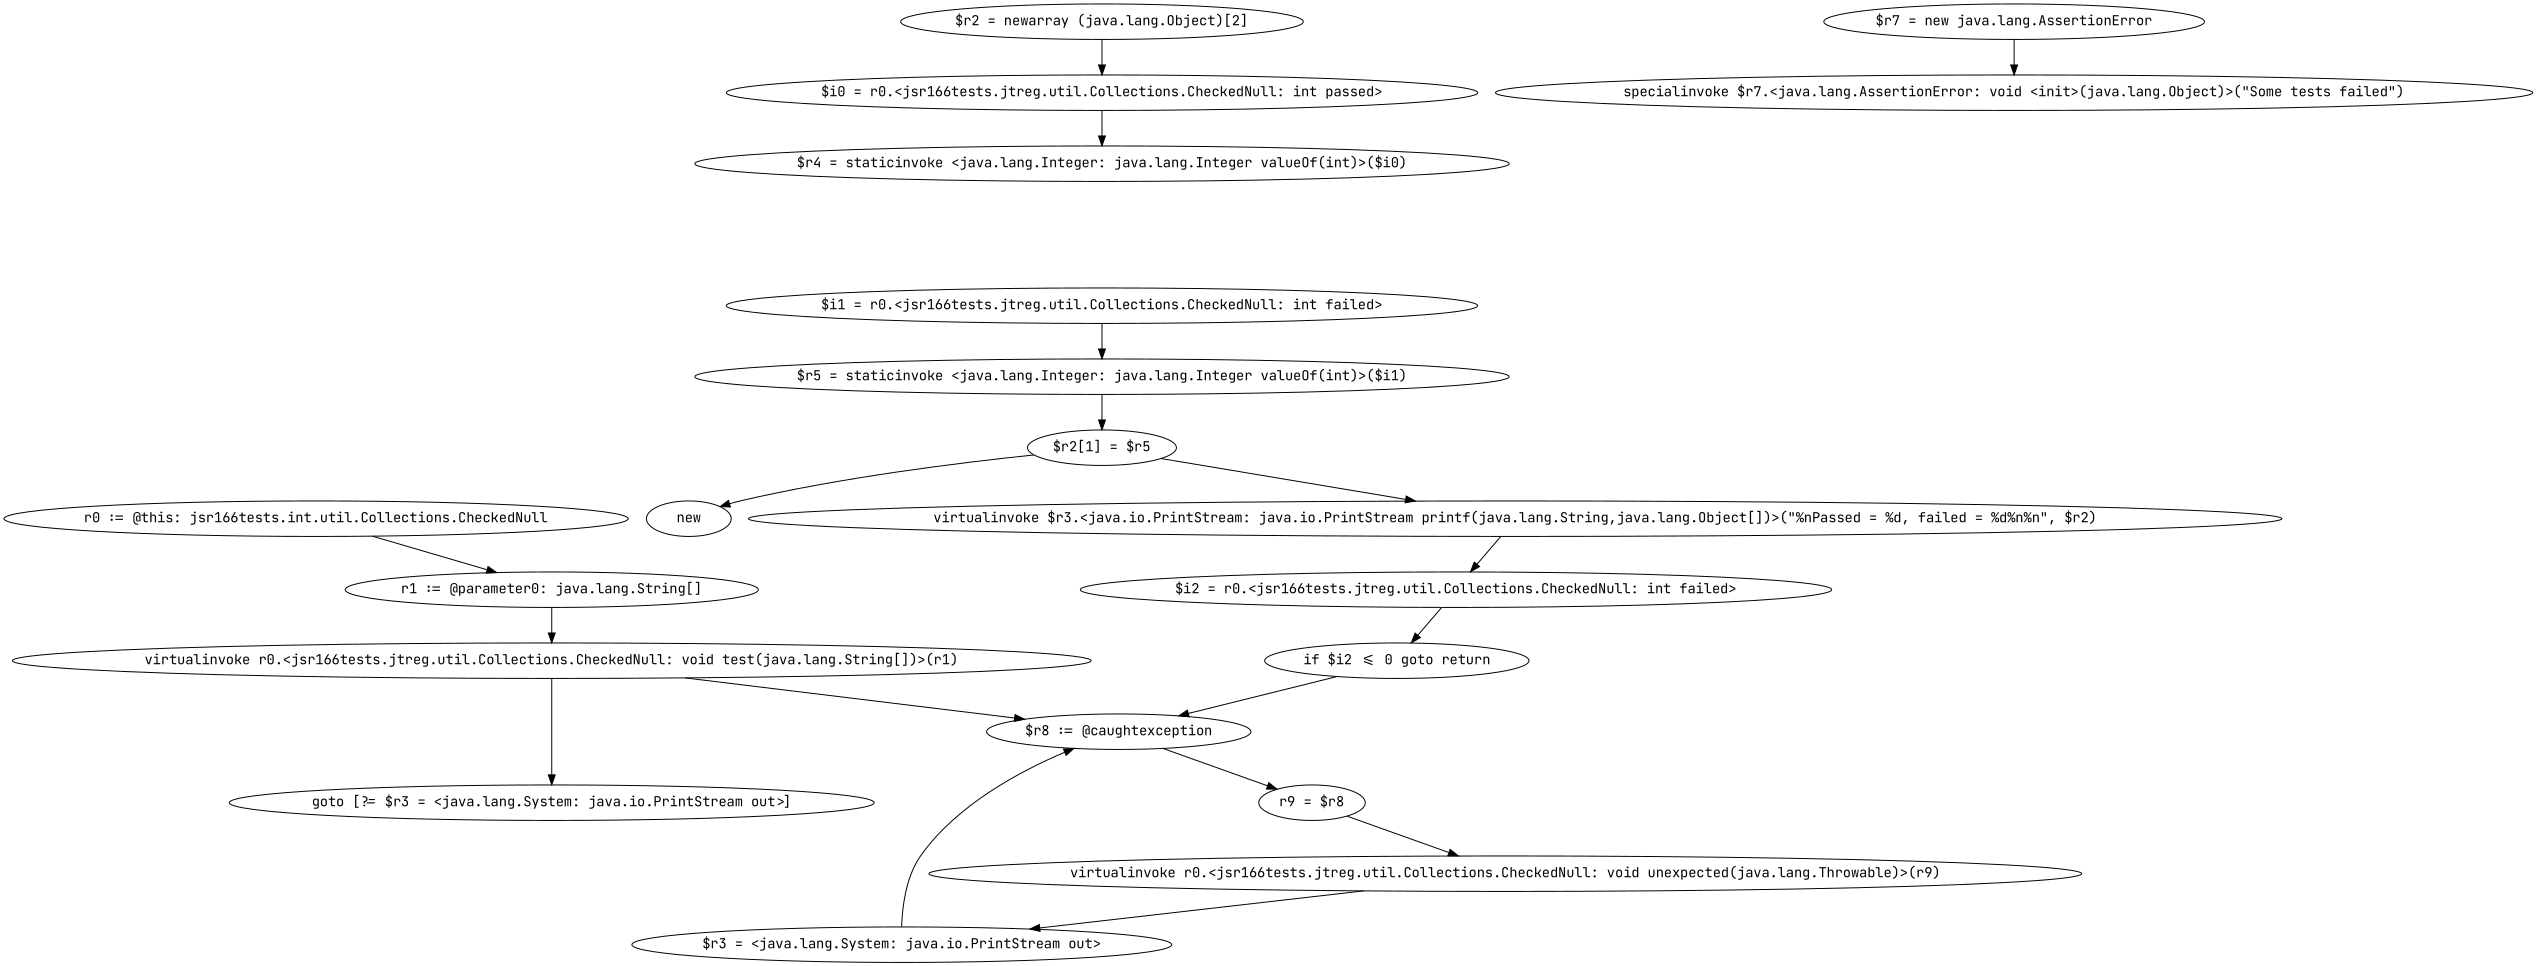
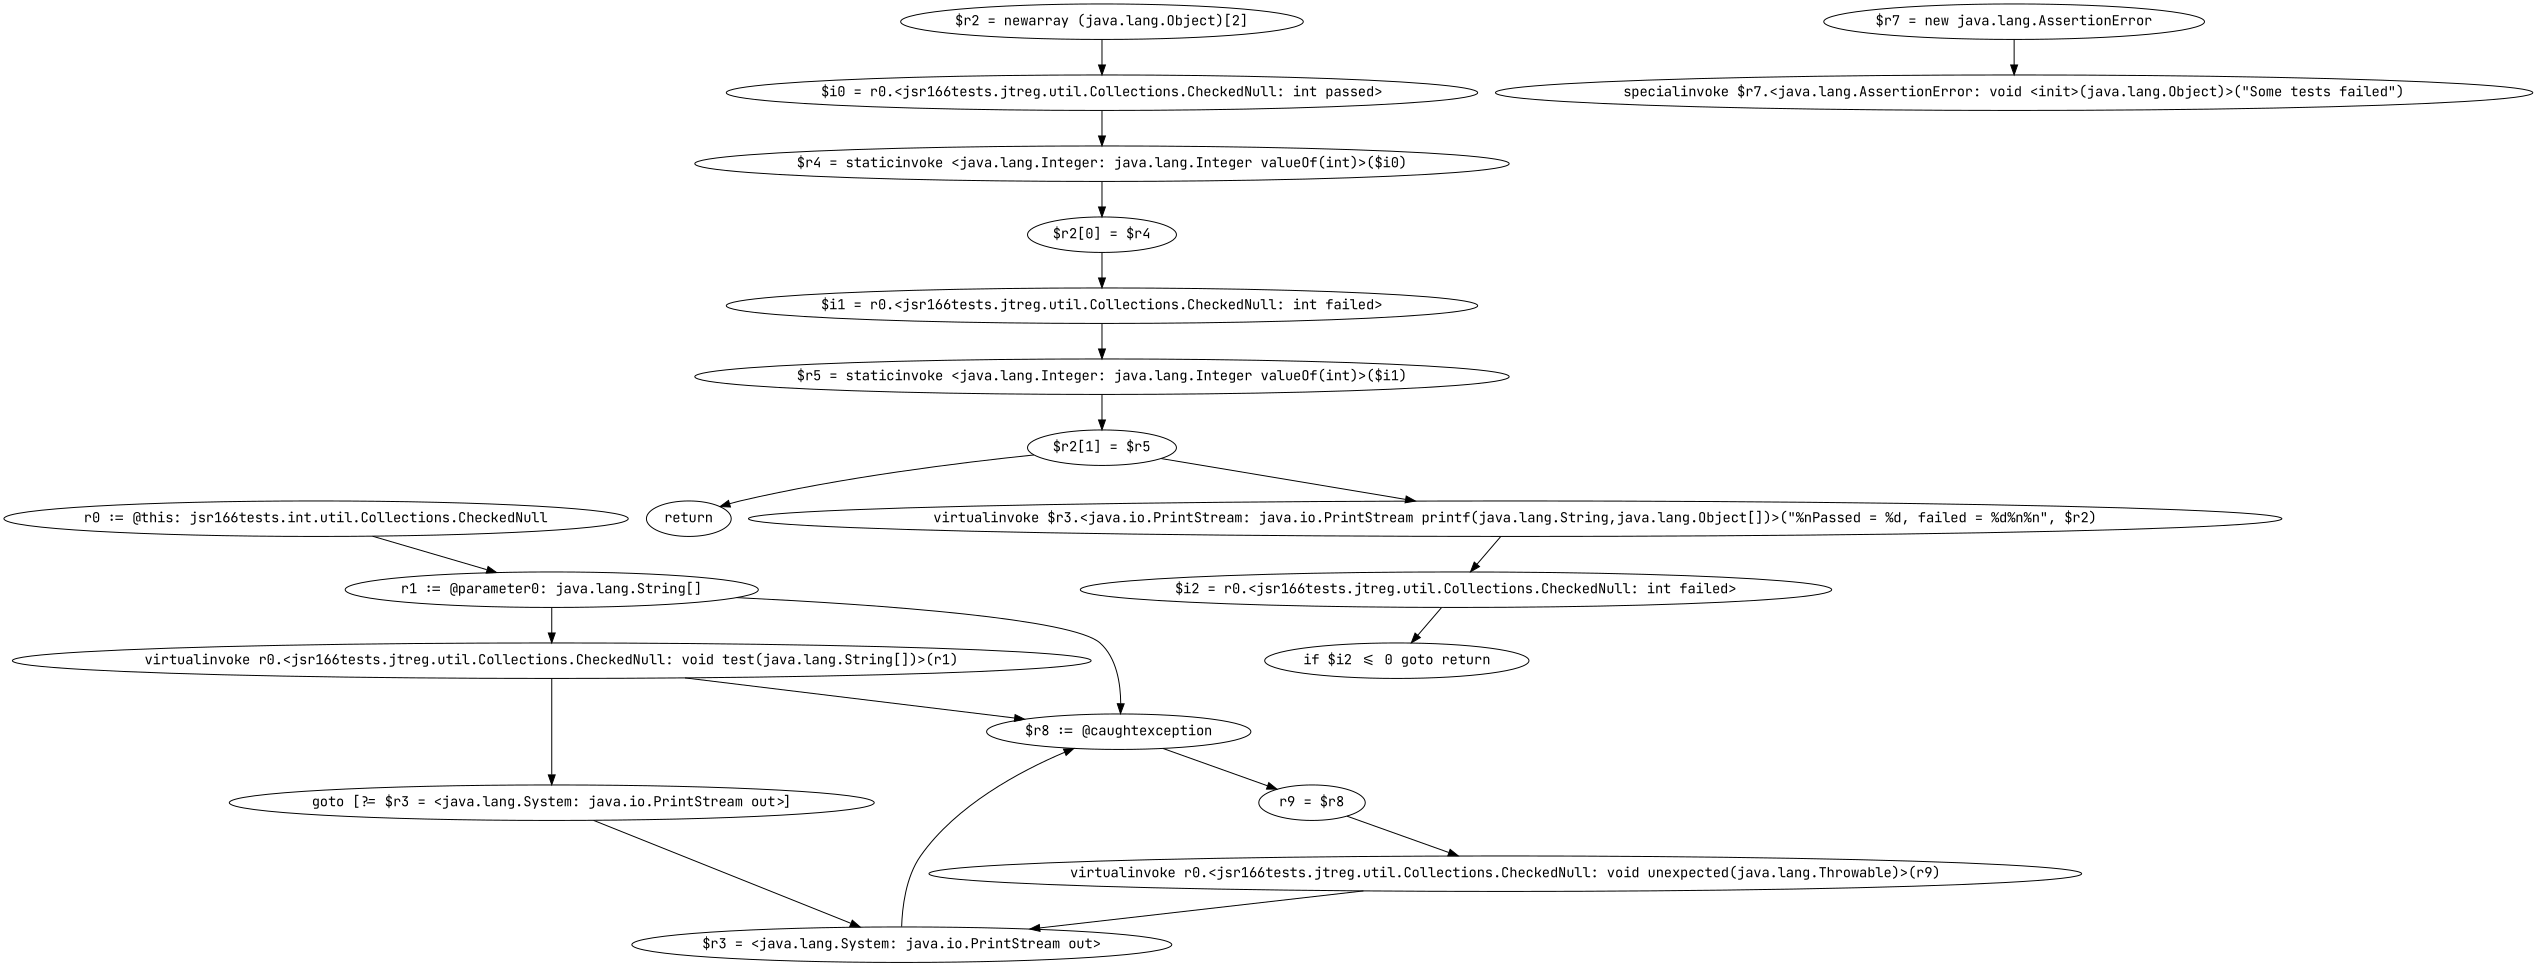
node "$r2[0] = $r4": added
node "new": label "new" -> "return"
edge "if $i2 <= 0 goto return" -> "$r8 := @caughtexception": now "r1 := @parameter0: java.lang.String[]" -> "$r8 := @caughtexception"
edge "goto [?= $r3 = <java.lang.System: java.io.PrintStream out>]" -> "$r3 = <java.lang.System: java.io.PrintStream out>": added
